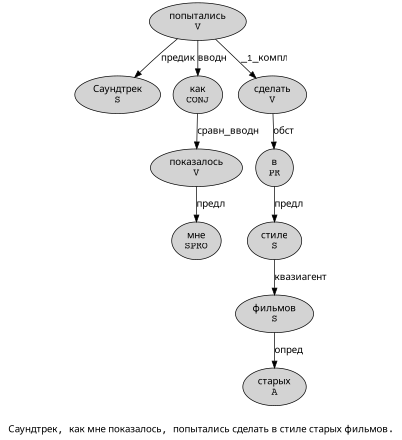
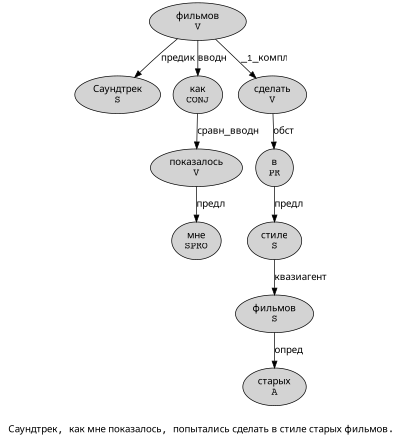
node "попытались V": label "попытались V" -> "фильмов V"
